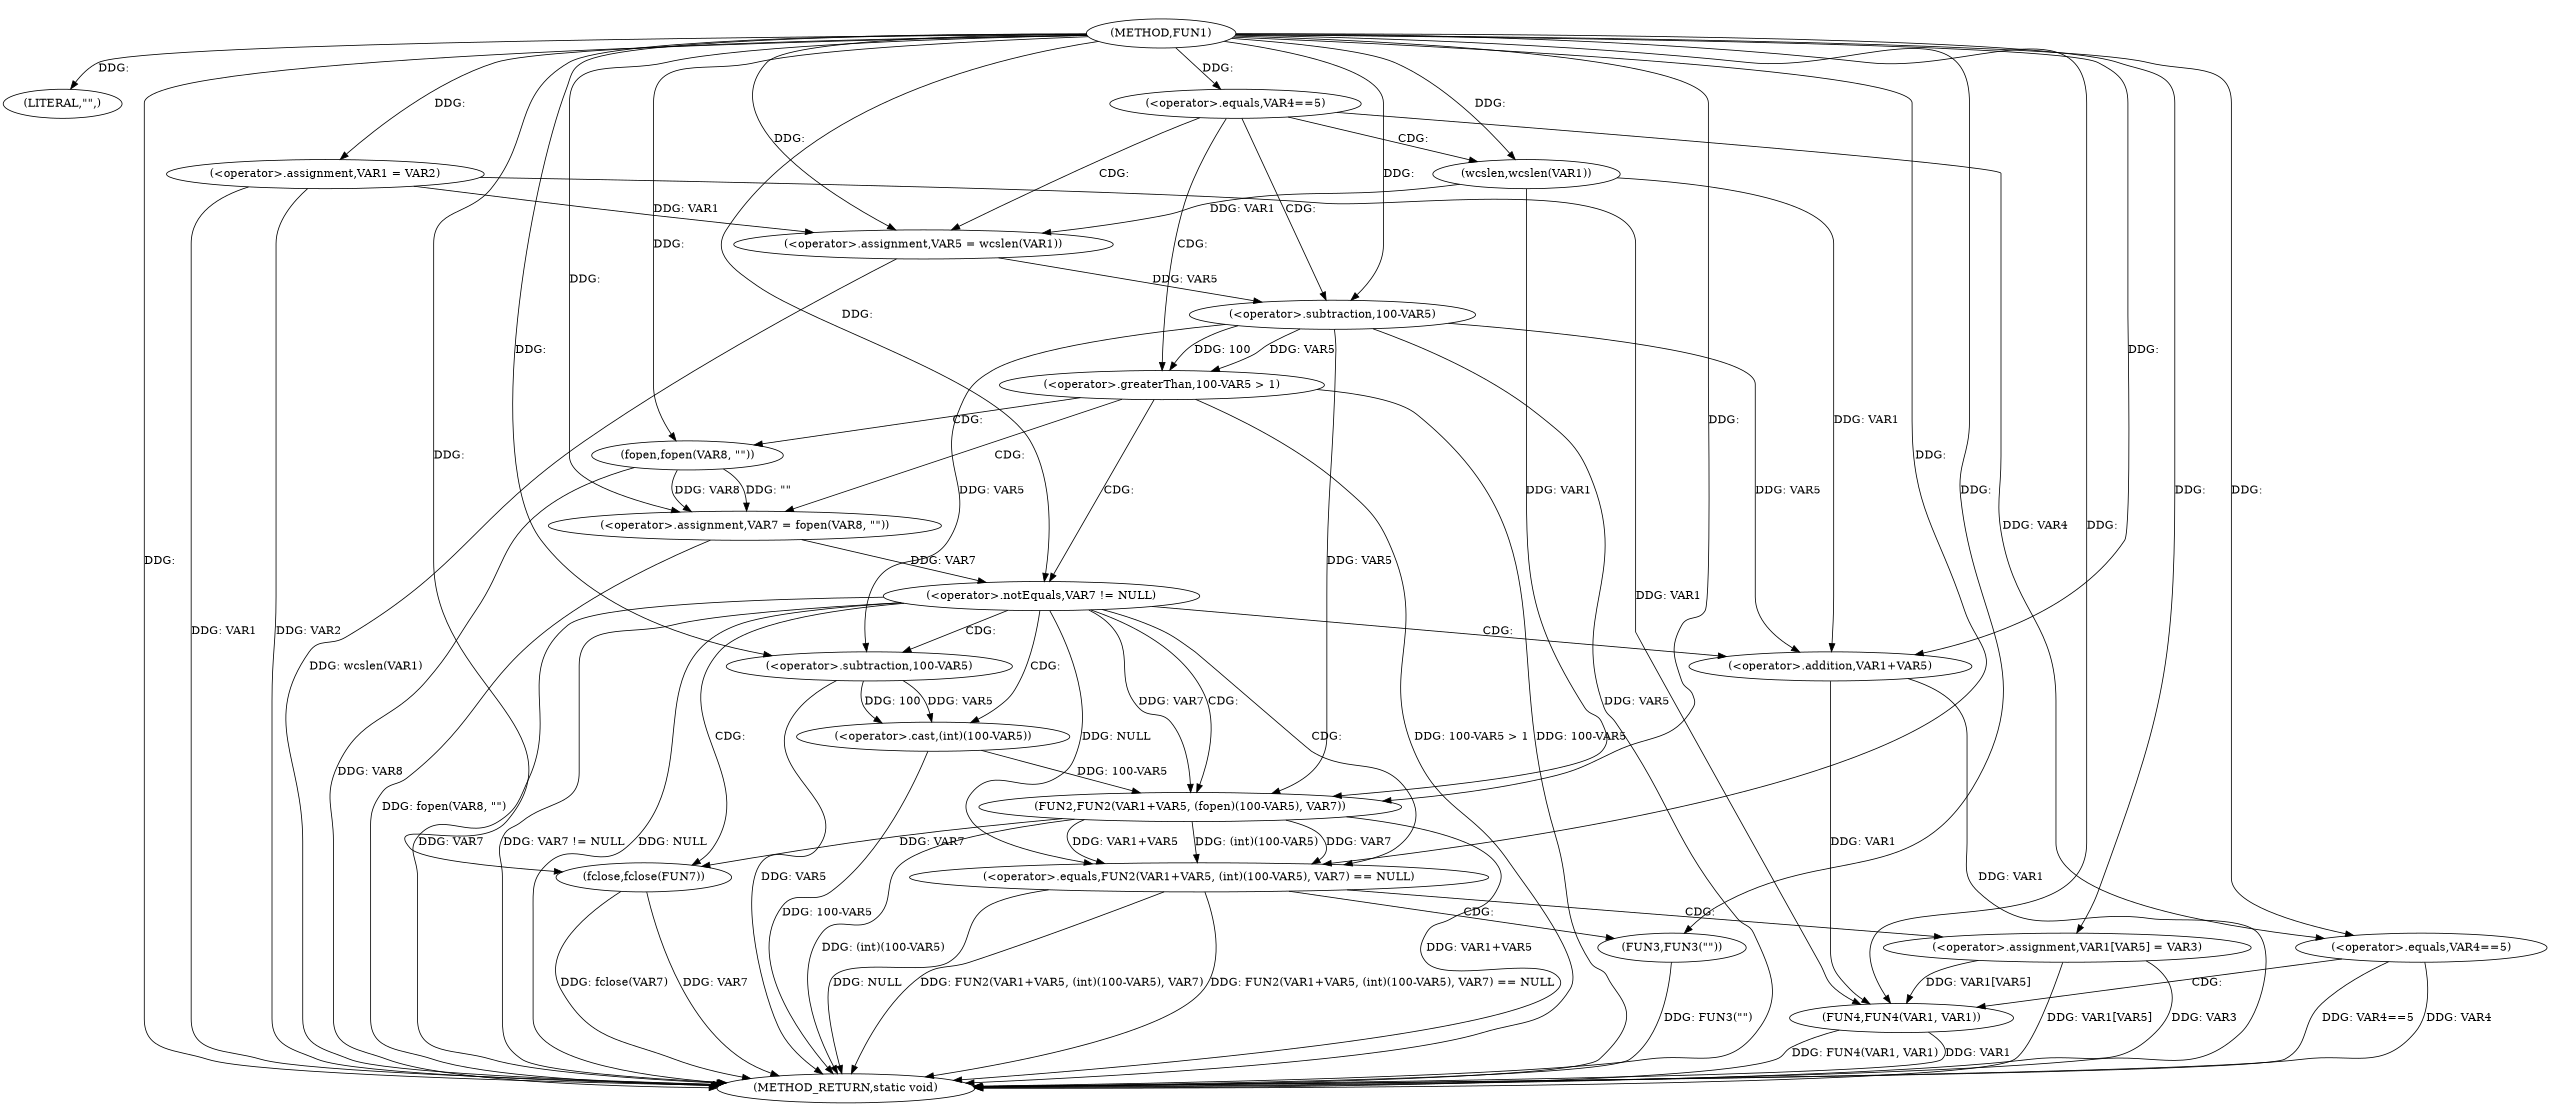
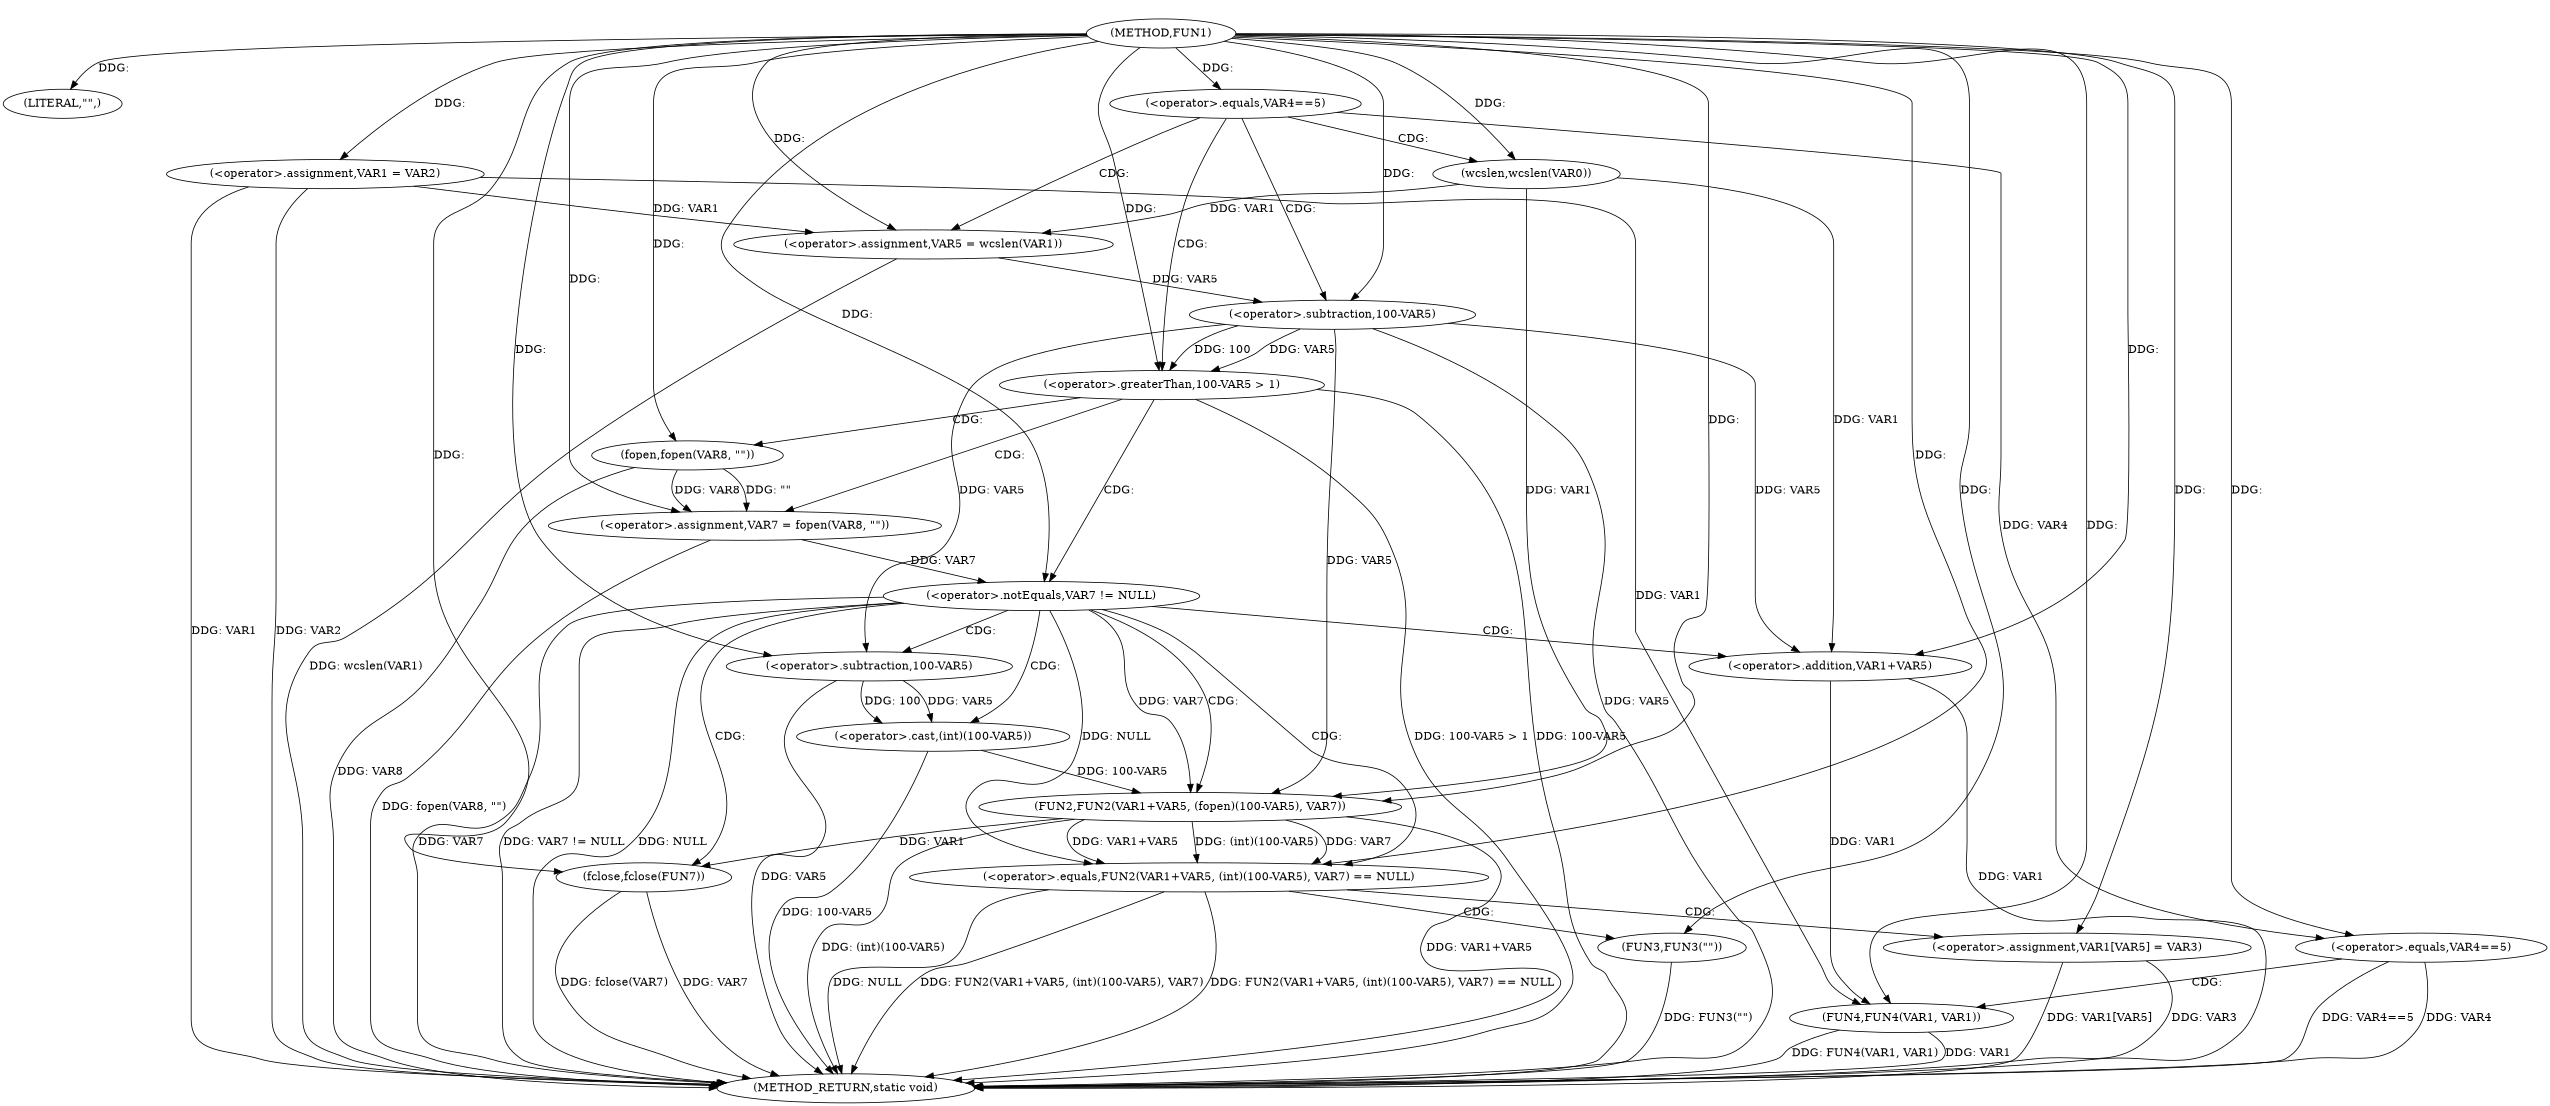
node "(wcslen,wcslen(VAR1))": label "(wcslen,wcslen(VAR1))" -> "(wcslen,wcslen(VAR0))"
edge "(METHOD,FUN1)" -> "(METHOD_RETURN,static void)": now "(METHOD,FUN1)" -> "(<operator>.greaterThan,100-VAR5 > 1)"
edge "(FUN2,FUN2(VAR1+VAR5, (fopen)(100-VAR5), VAR7))" -> "(fclose,fclose(FUN7))": label "DDG: VAR7" -> "DDG: VAR1"
edge "(<operator>.assignment,VAR1[VAR5] = VAR3)" -> "(FUN4,FUN4(VAR1, VAR1))": removed, label "DDG: VAR1[VAR5]"
